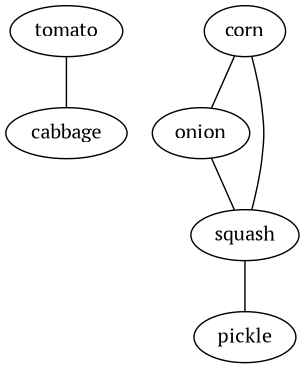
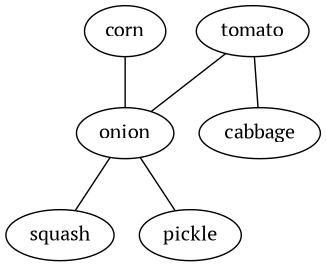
edge "tomato" -- "onion": added
edge "corn" -- "squash": removed
edge "squash" -- "pickle": now "onion" -- "pickle"
